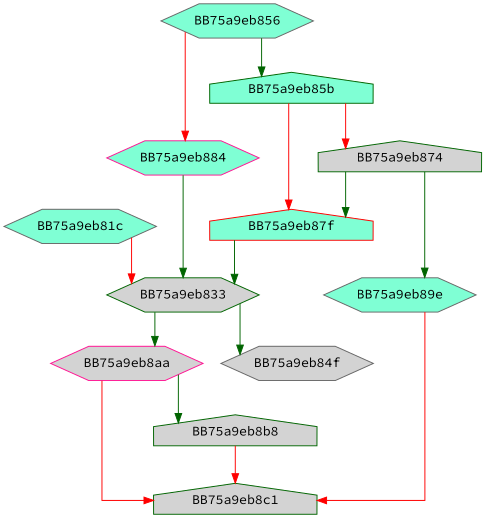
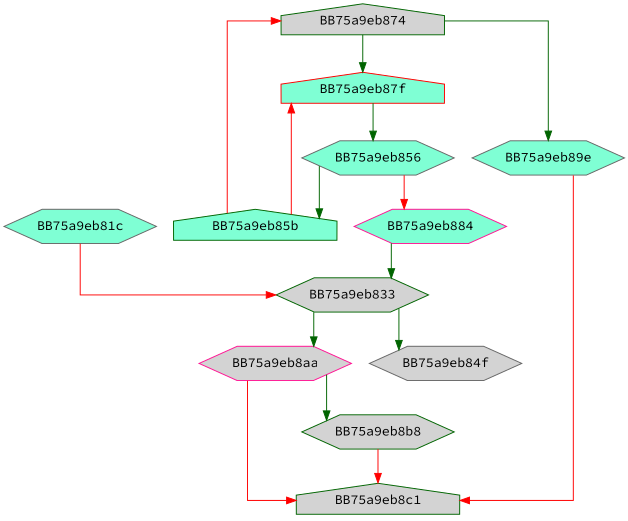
edge "BB75a9eb87f" -> "BB75a9eb833": now "BB75a9eb87f" -> "BB75a9eb856"
node "BB75a9eb8b8": shape house -> hexagon
